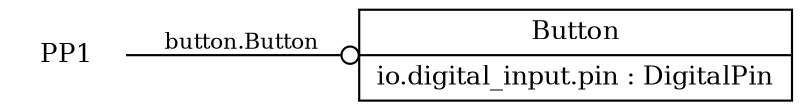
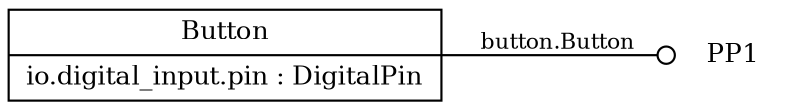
edge "PP1" -> "Button": reversed
